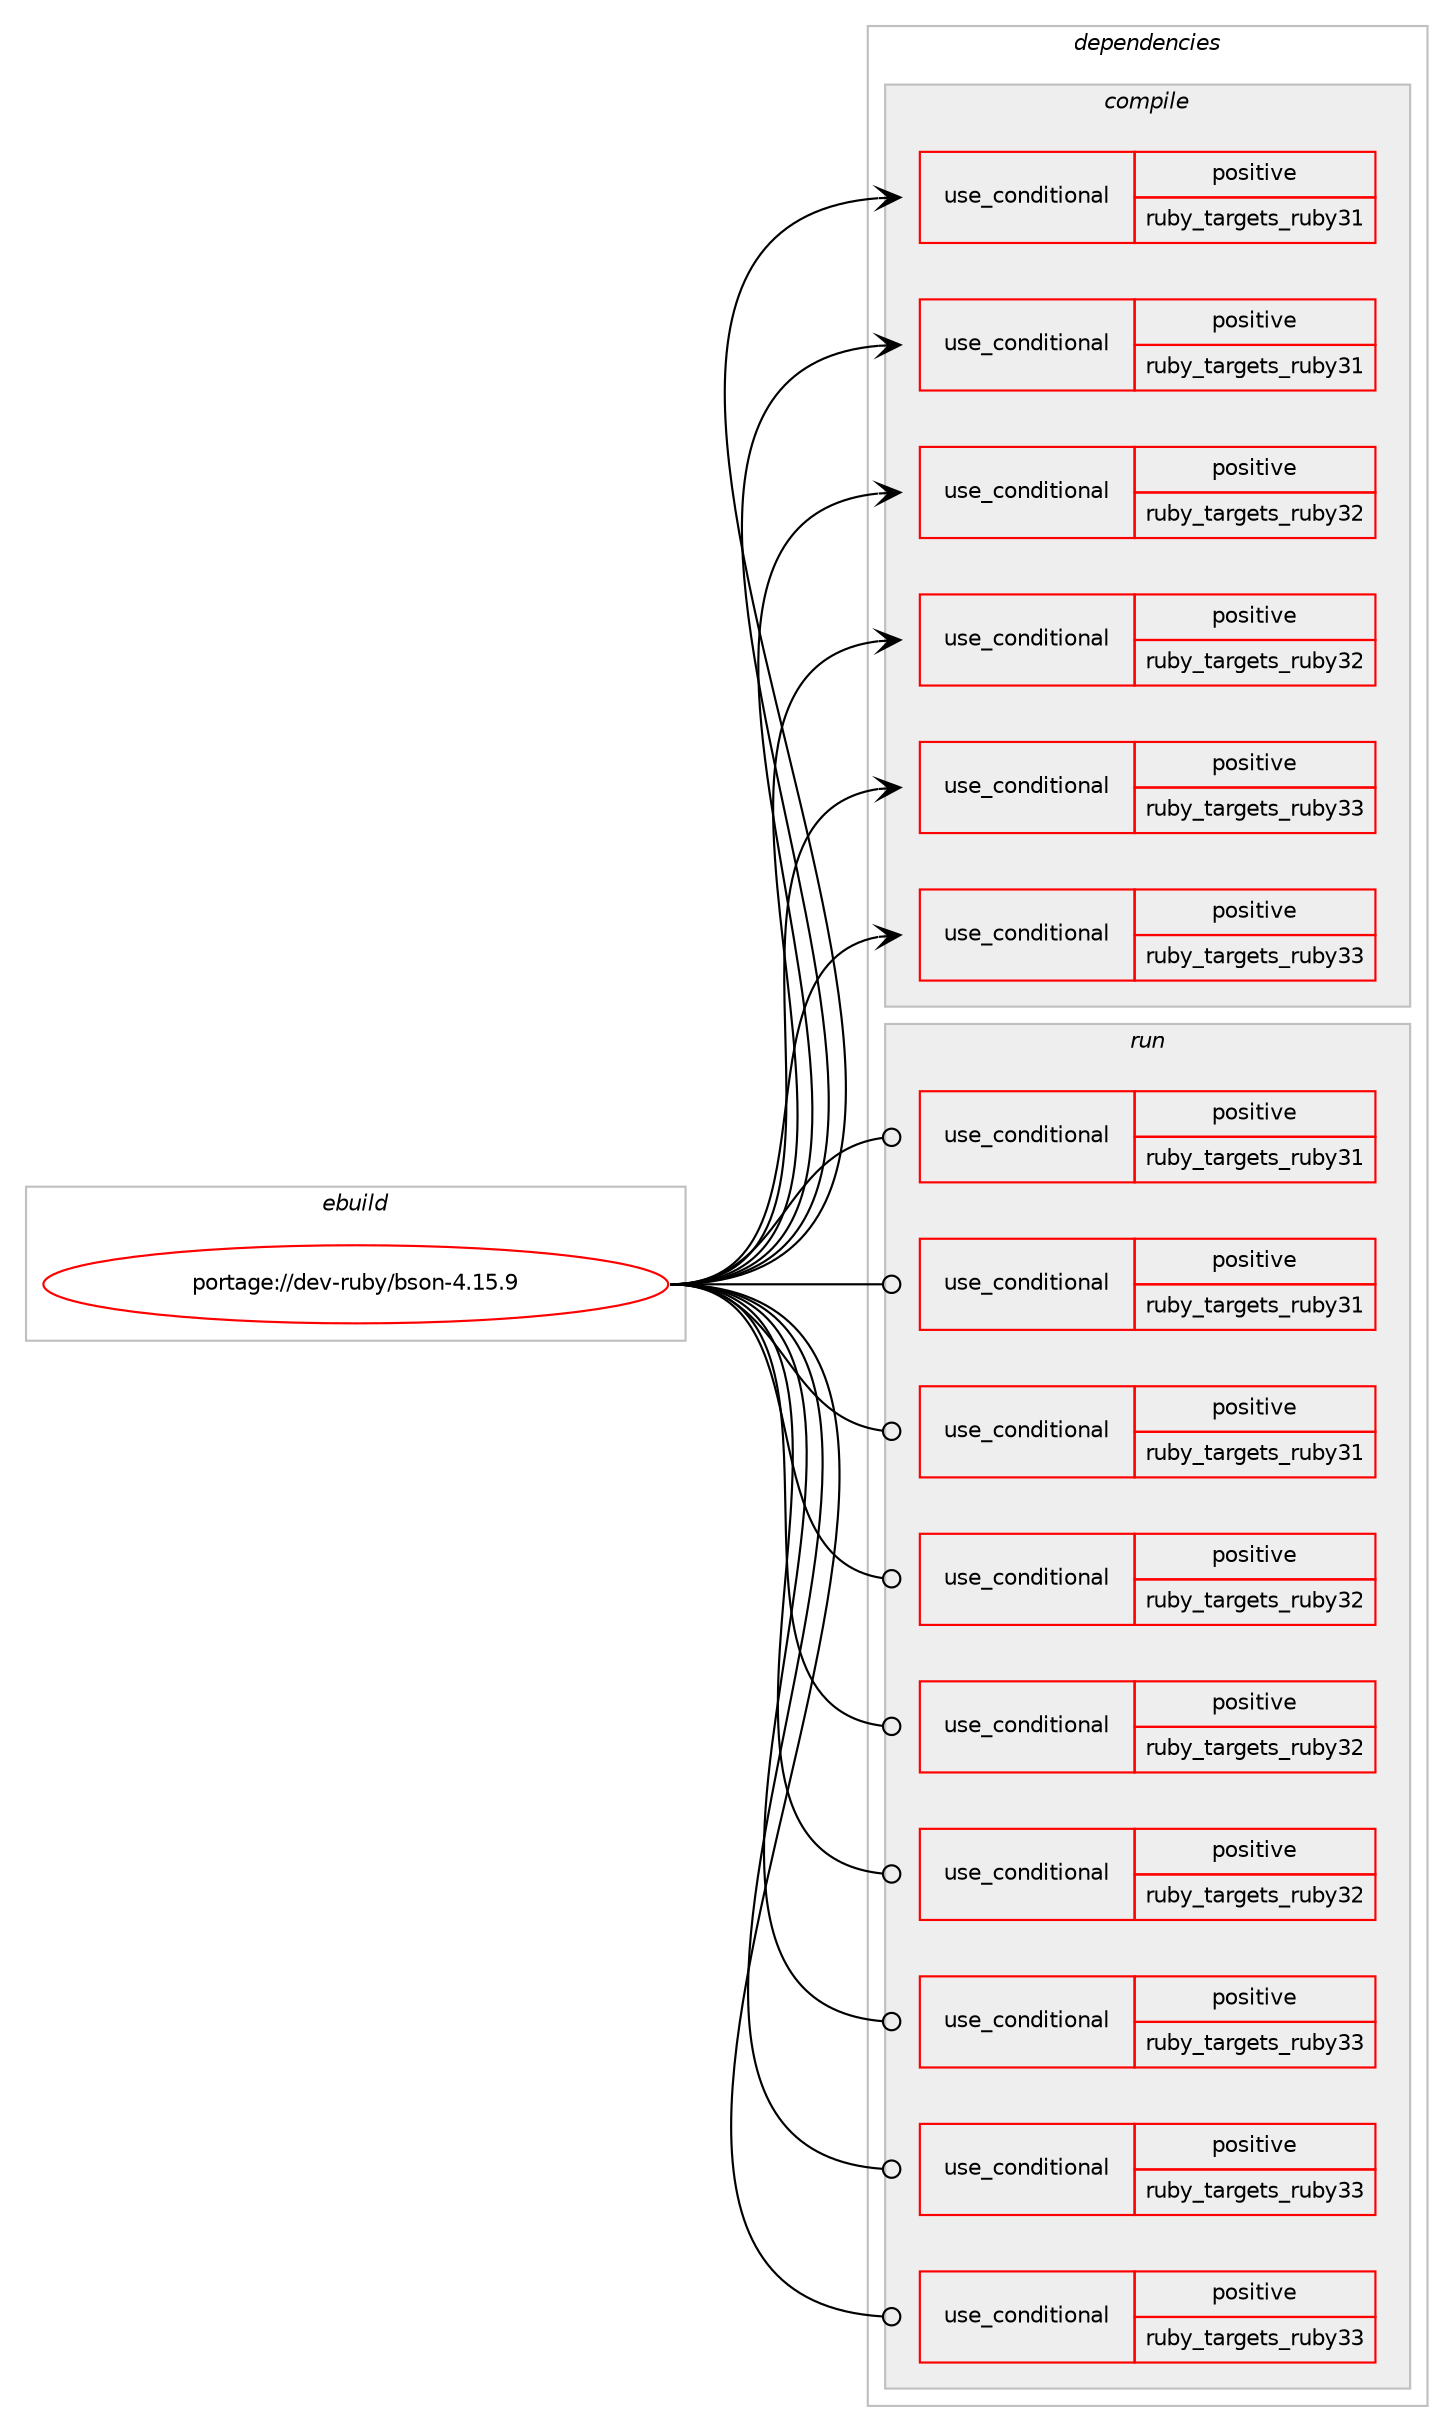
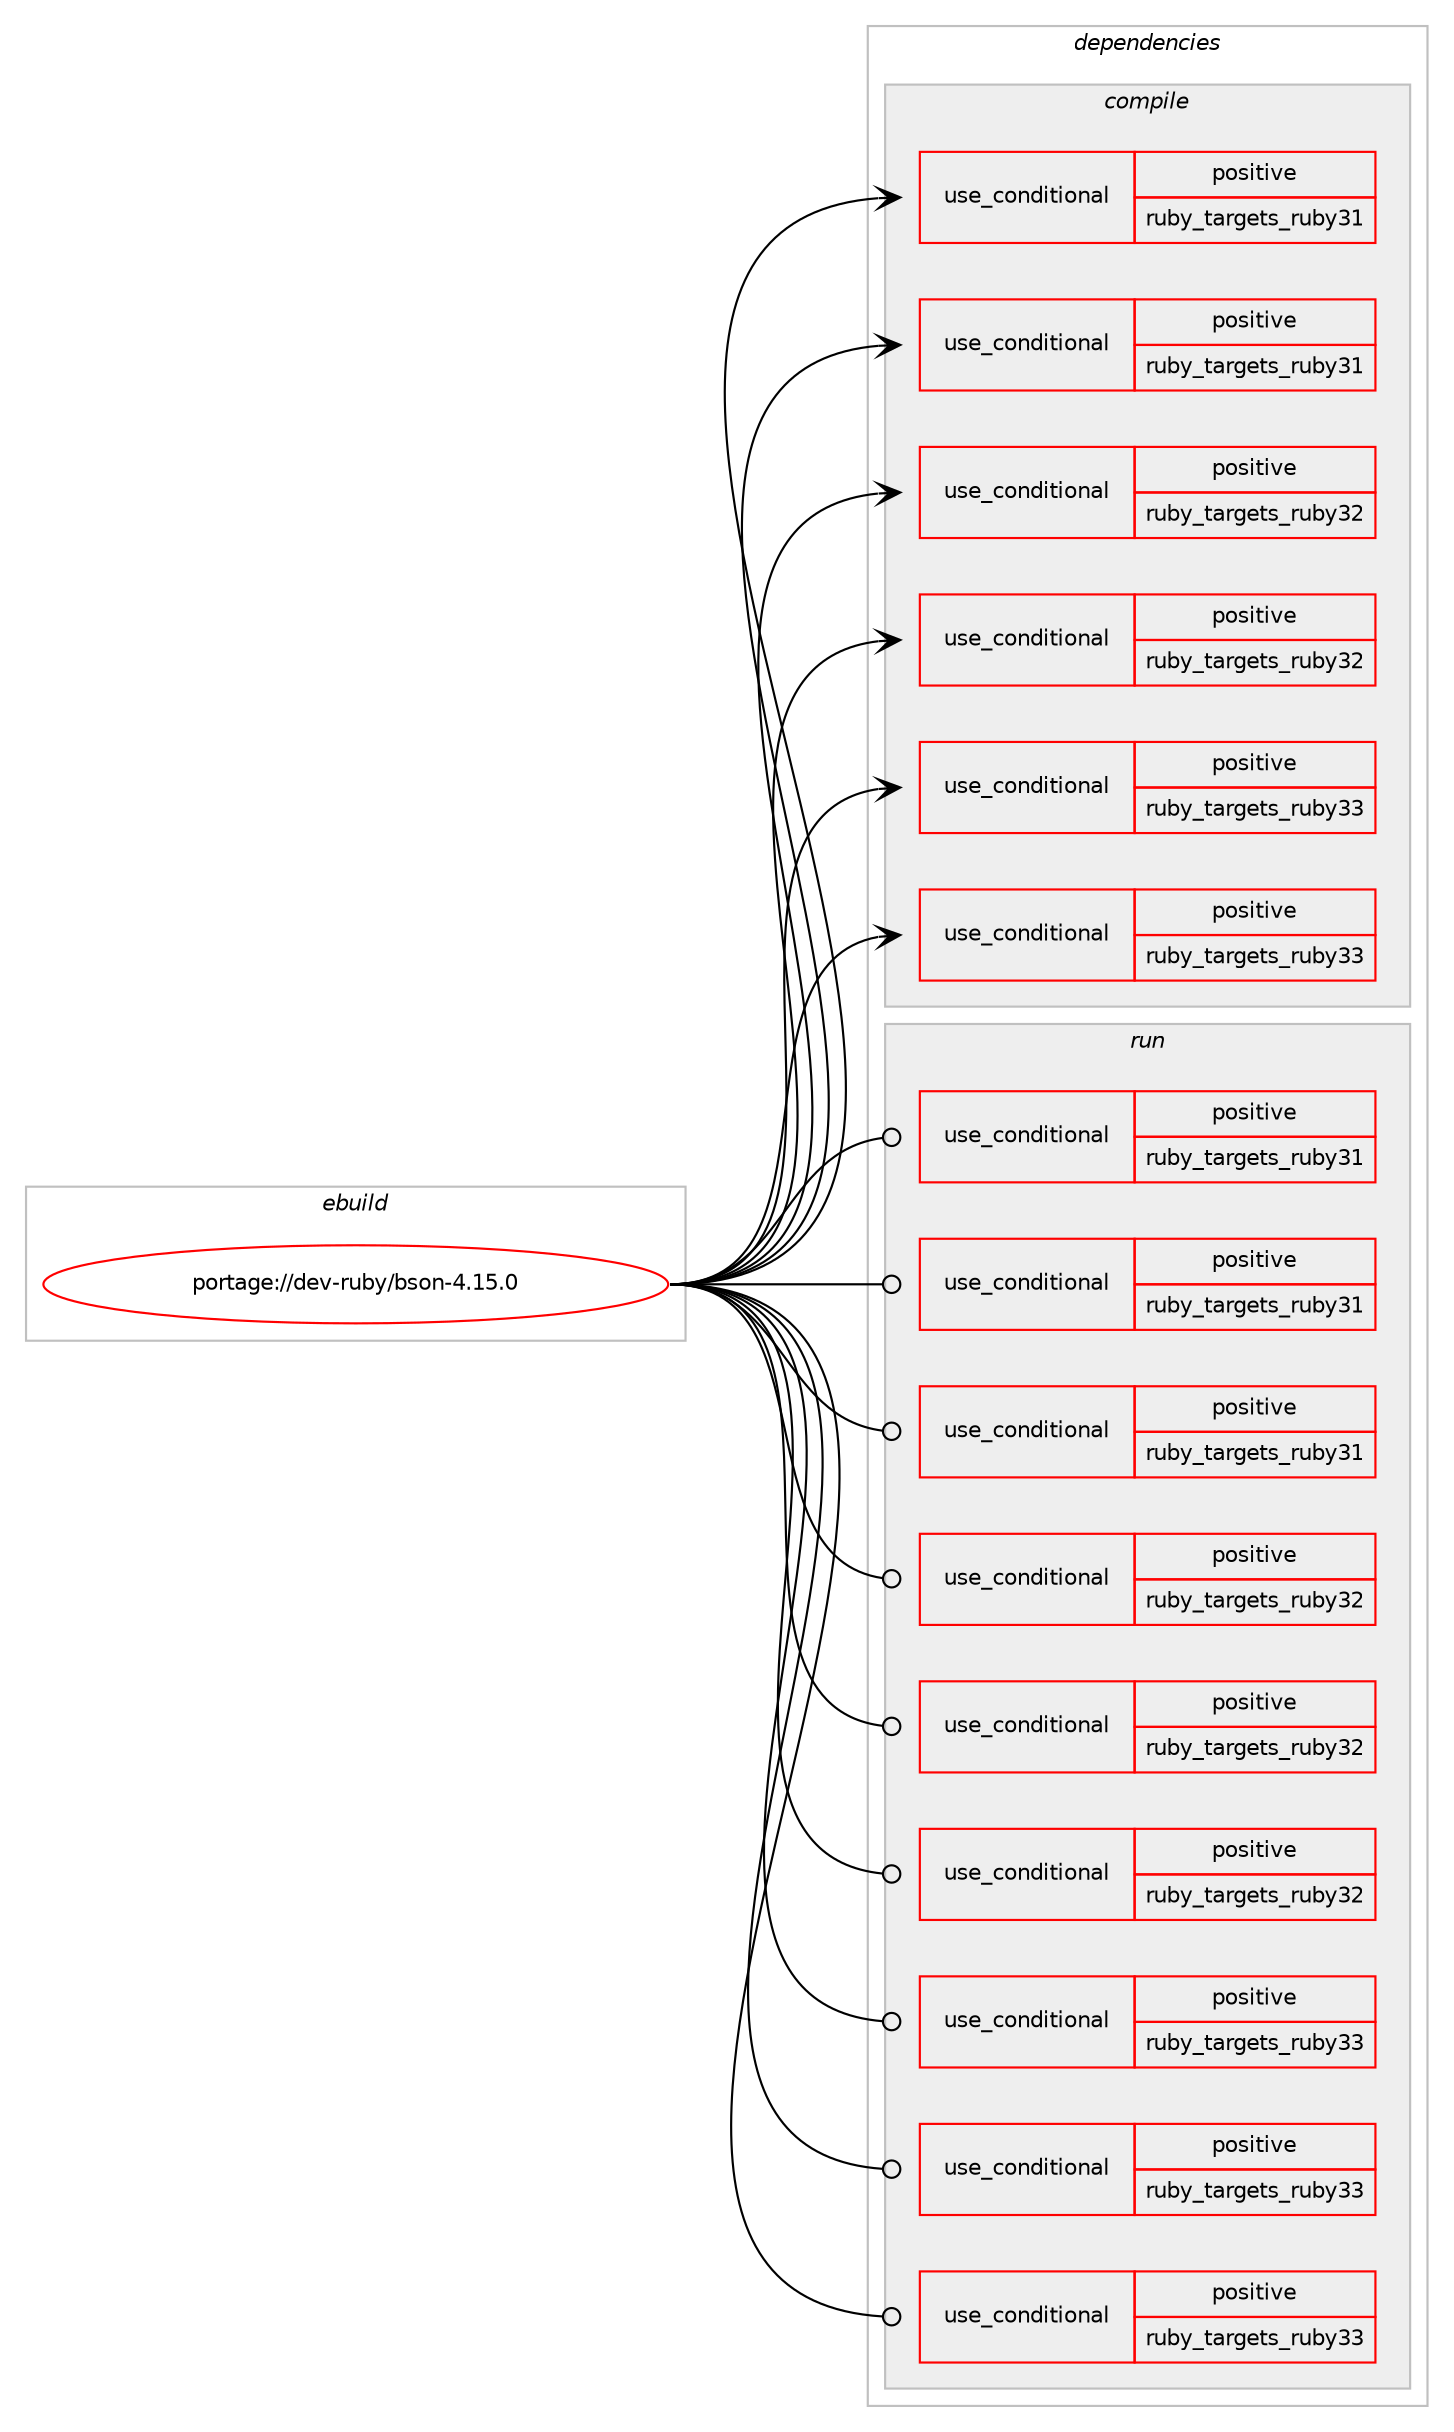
node "portage://dev-ruby/bson-4.15.9": label "portage://dev-ruby/bson-4.15.9" -> "portage://dev-ruby/bson-4.15.0"
